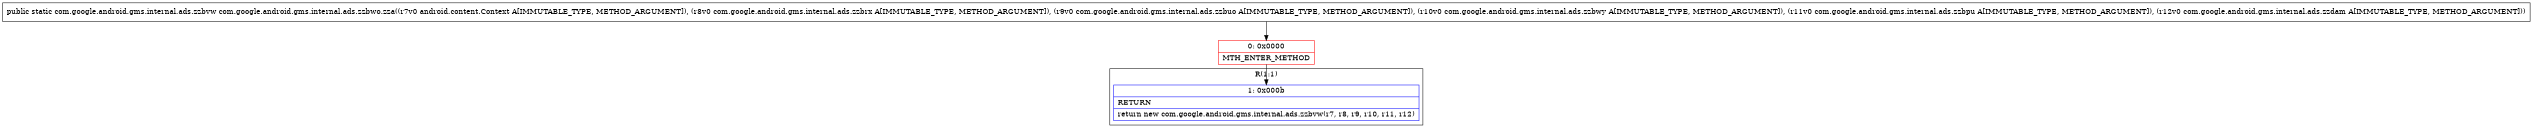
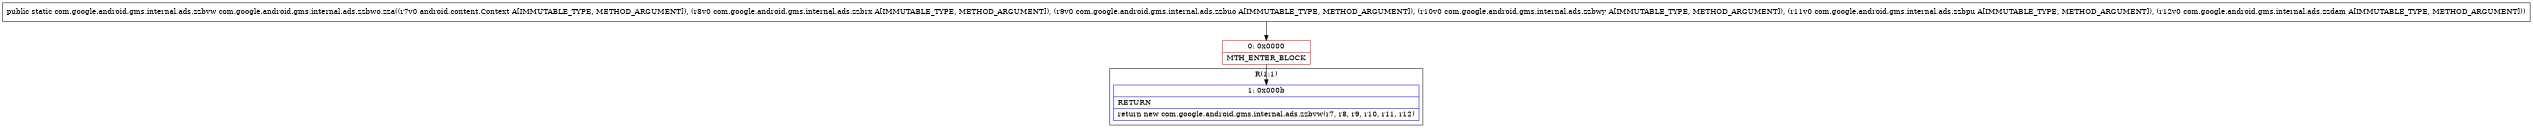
node "0: 0x0000": text "MTH_ENTER_METHOD" -> "MTH_ENTER_BLOCK"
